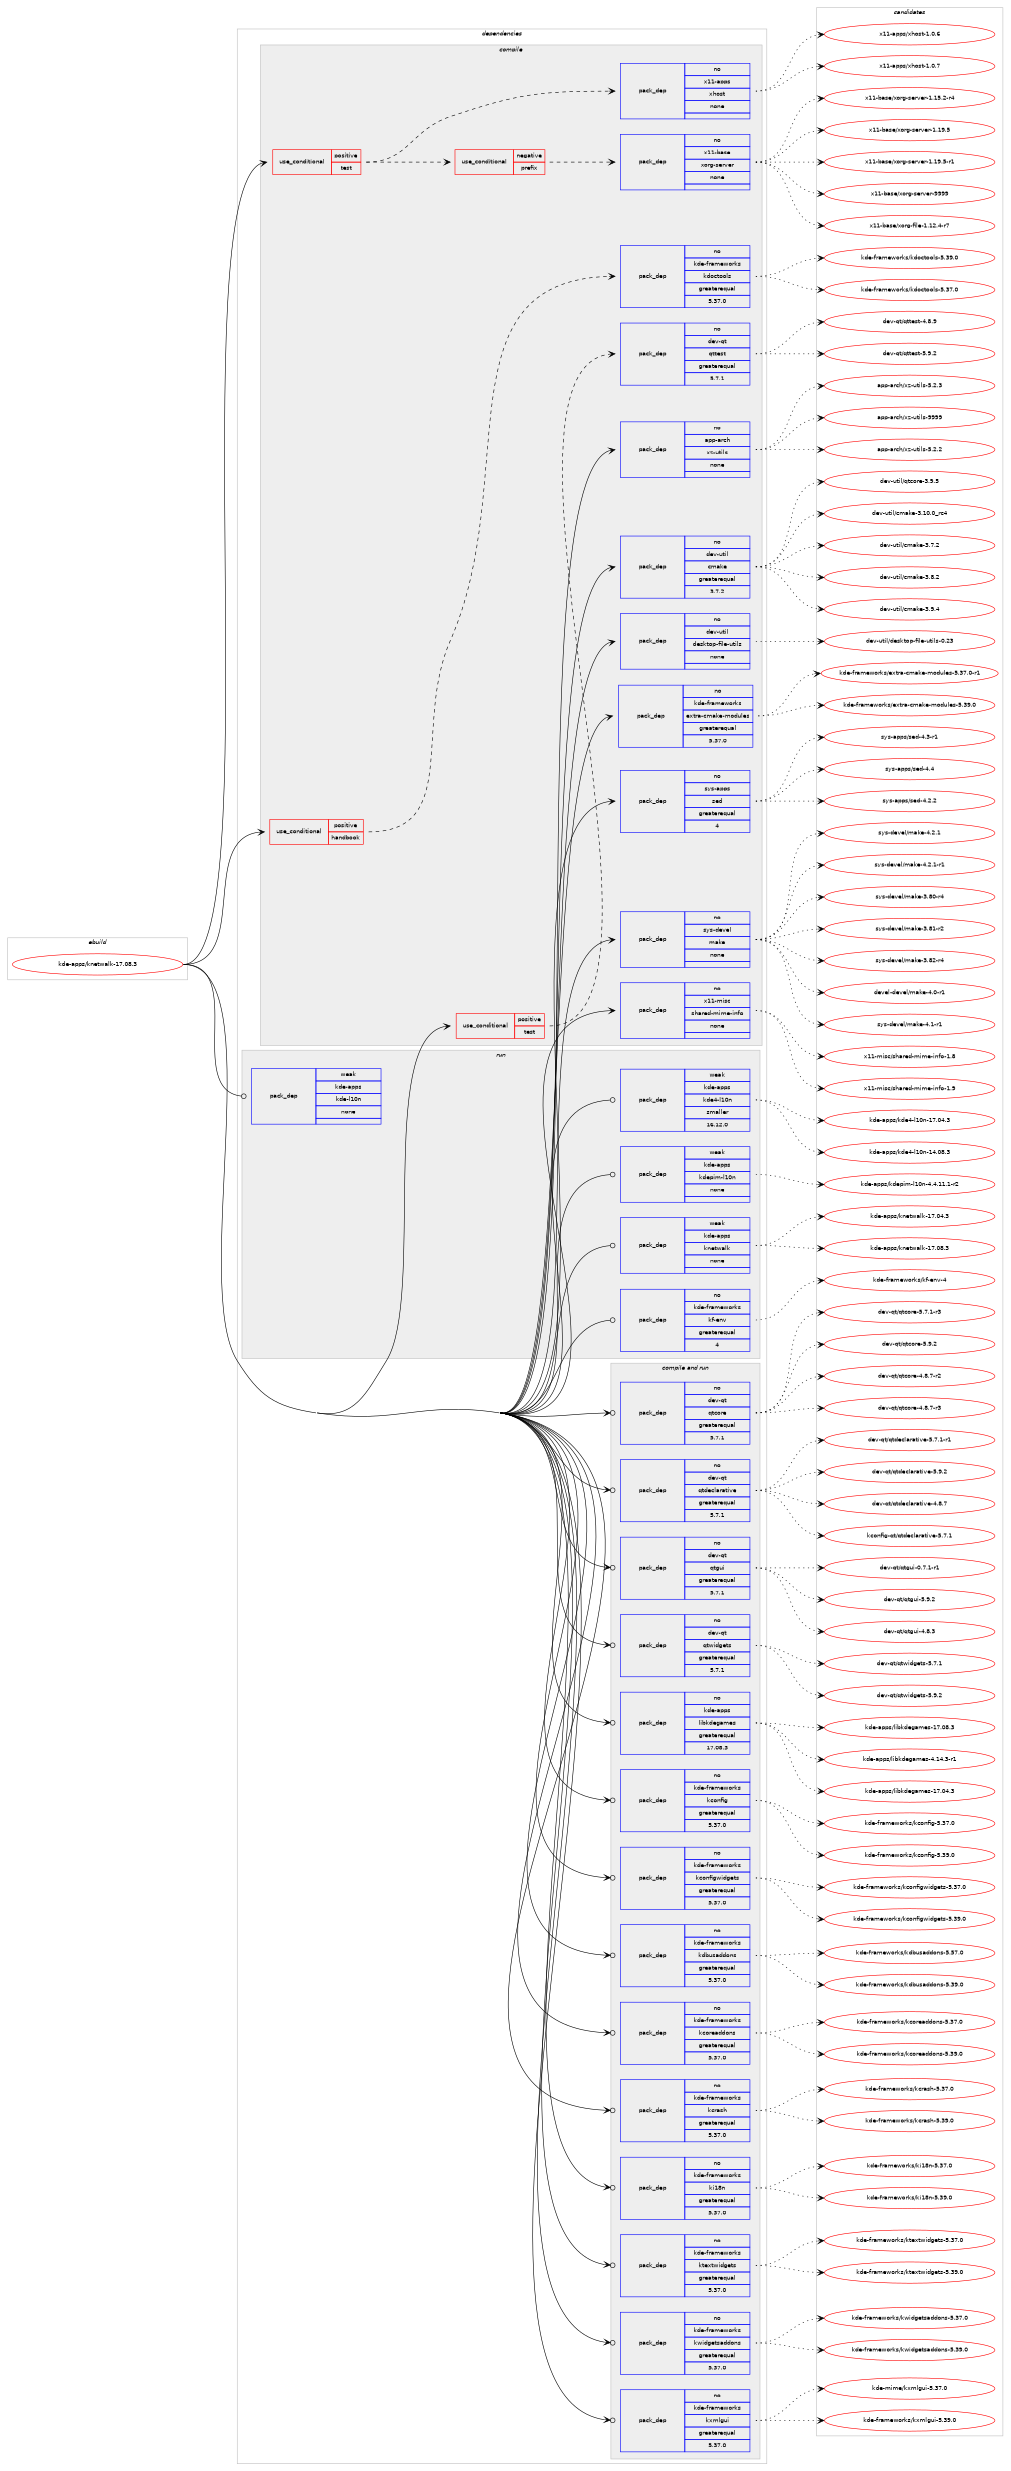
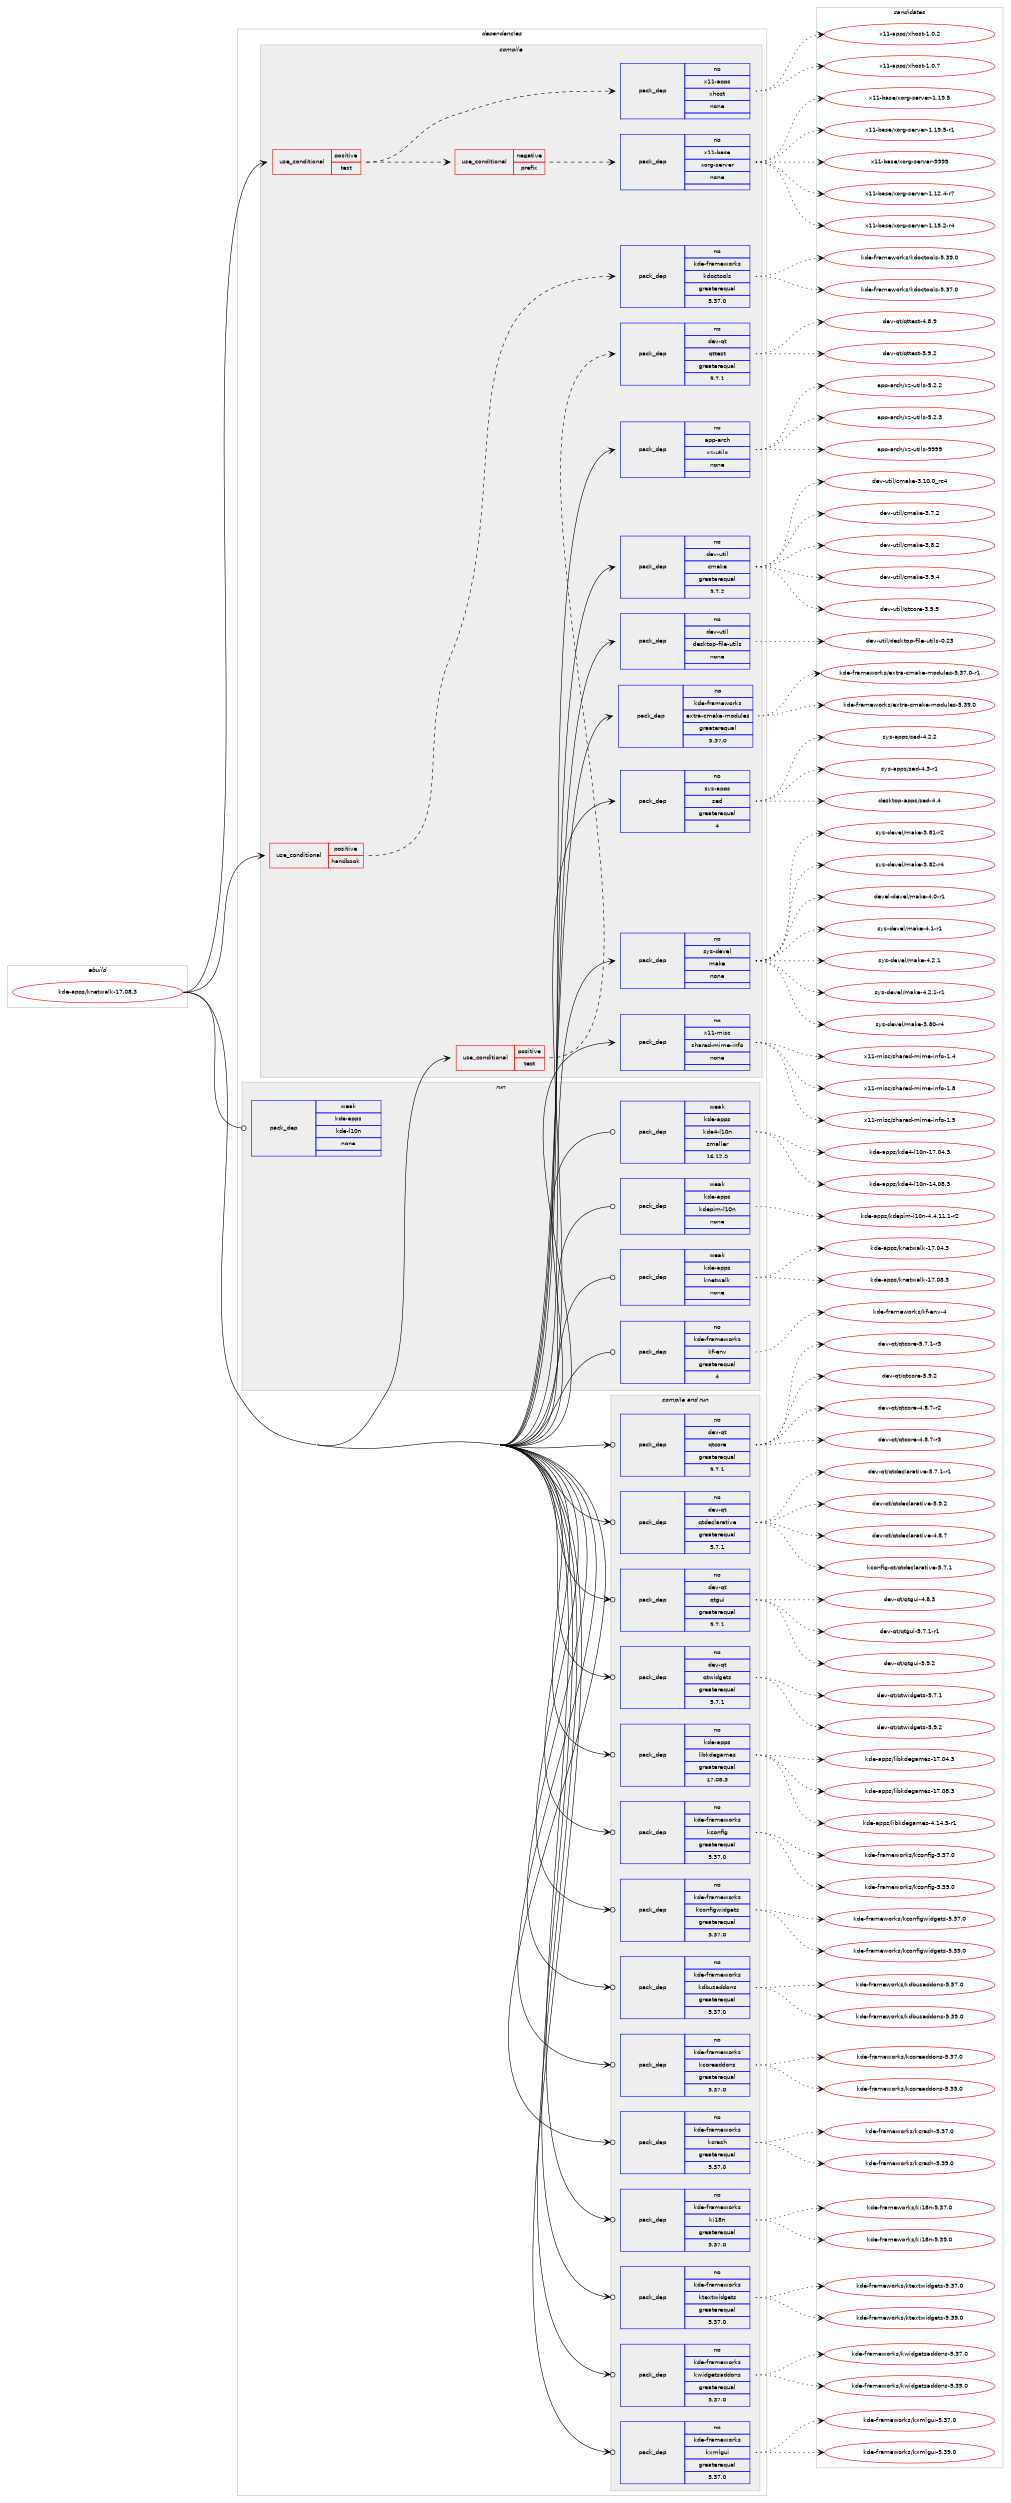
node "x11-apps/xhost-1.0.6": label "x11-apps/xhost-1.0.6" -> "x11-apps/xhost-1.0.2"
node "x11-base/xorg-file-1.12.4-r7": label "x11-base/xorg-file-1.12.4-r7" -> "x11-base/xorg-server-1.12.4-r7"
node "sys-apps/sed-4.4": label "sys-apps/sed-4.4" -> "desktop-apps/sed-4.4"
node "x11-misc/shared-mime-info-1.4": added
node "dev-qt/qtgui-0.7.1-r1": label "dev-qt/qtgui-0.7.1-r1" -> "dev-qt/qtgui-5.7.1-r1"
node "kde-mime/kxmlgui-5.37.0": label "kde-mime/kxmlgui-5.37.0" -> "kde-frameworks/kxmlgui-5.37.0"
